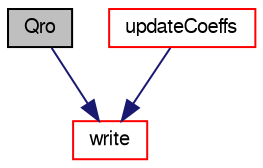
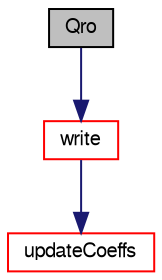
edge "updateCoeffs" -> "write": reversed
